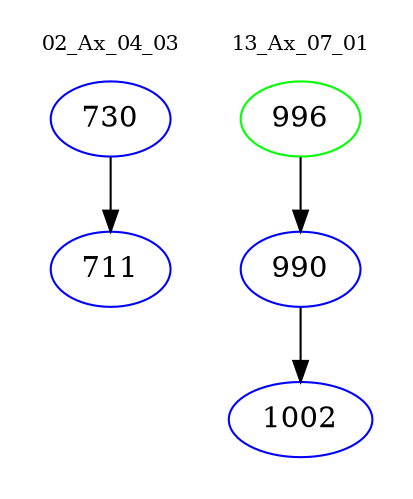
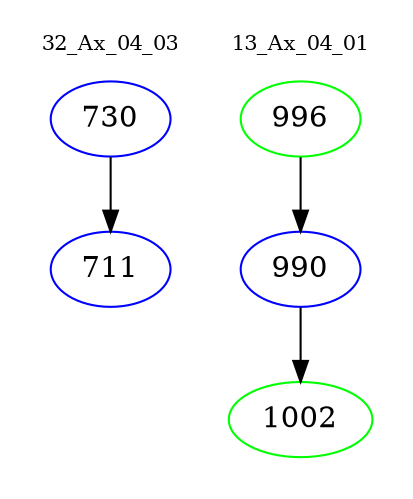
cluster "02_Ax_04_03": label "02_Ax_04_03" -> "32_Ax_04_03"
cluster "13_Ax_07_01": label "13_Ax_07_01" -> "13_Ax_04_01"
node "1002": color blue -> green
